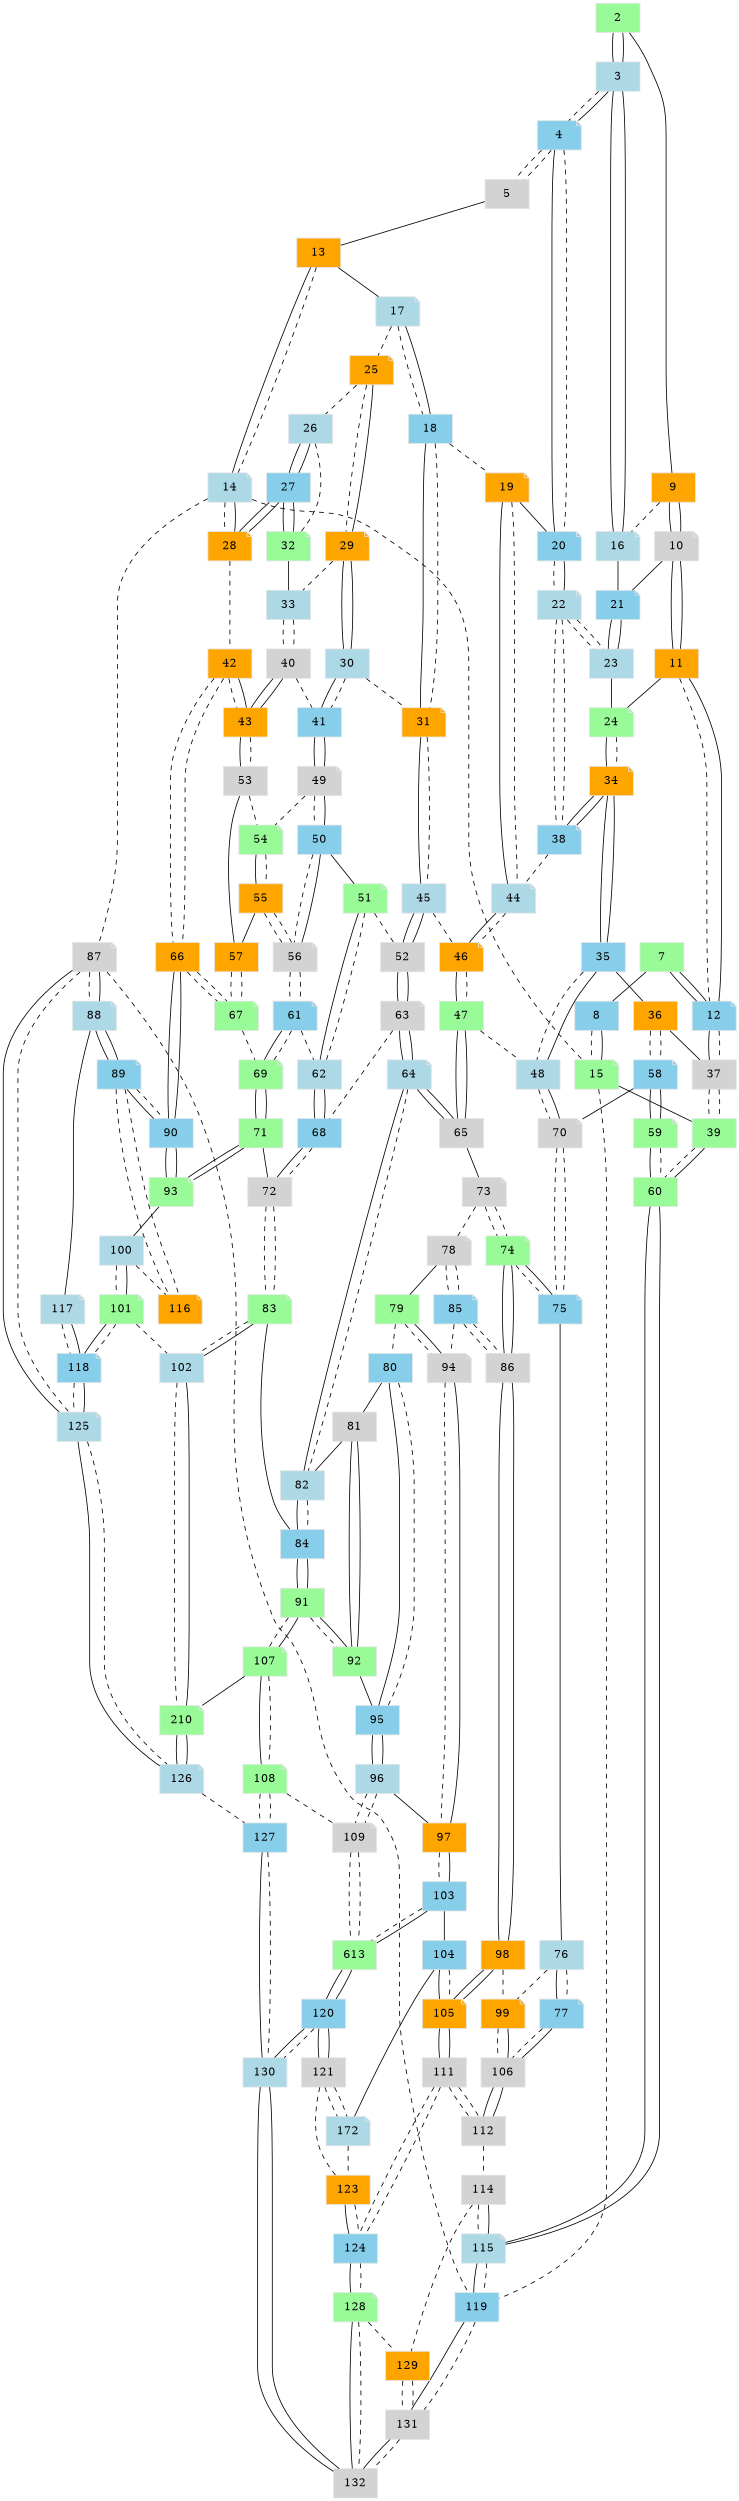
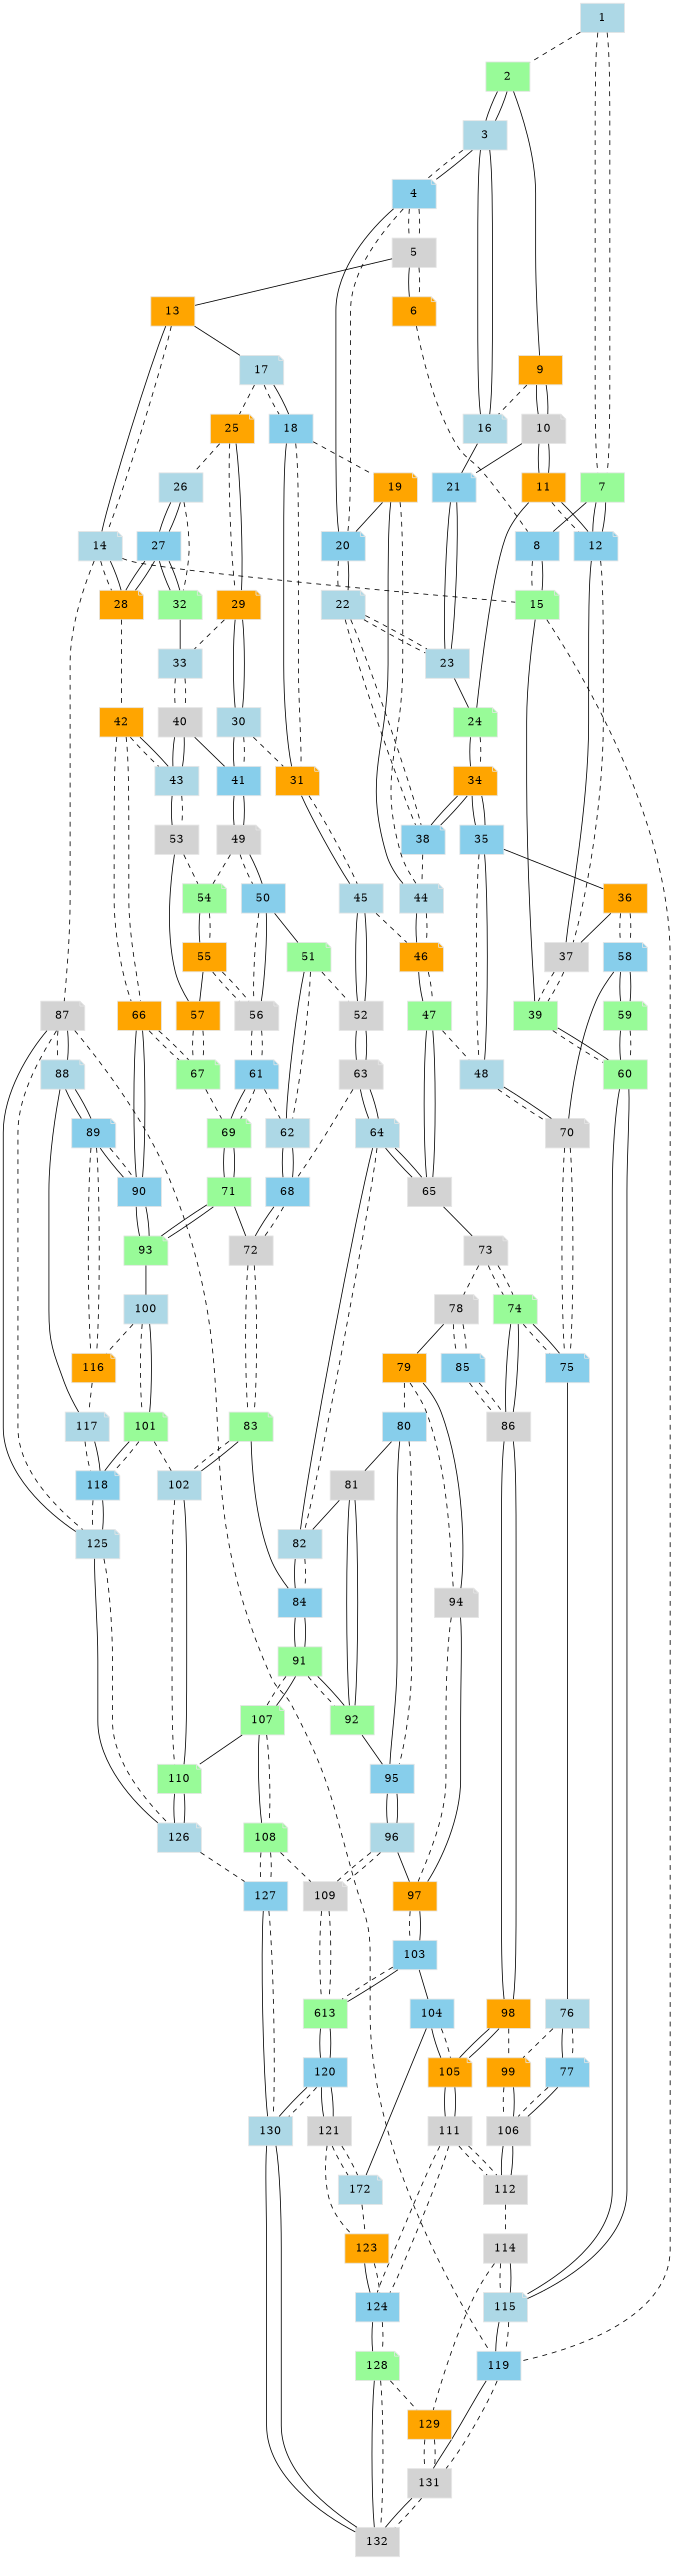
node "1": added
node "6": added
edge "40" -- "41": style dashed -> solid
node "43": fillcolor orange -> lightblue
node "79": fillcolor palegreen -> orange
edge "85" -- "94": removed
edge "116" -- "117": added
node "210": label "210" -> "110"
